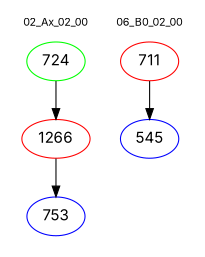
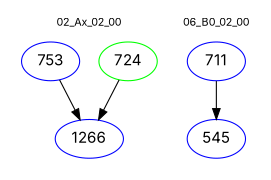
node "711": color red -> blue
node "1266": color red -> blue
edge "1266" -> "753": reversed
